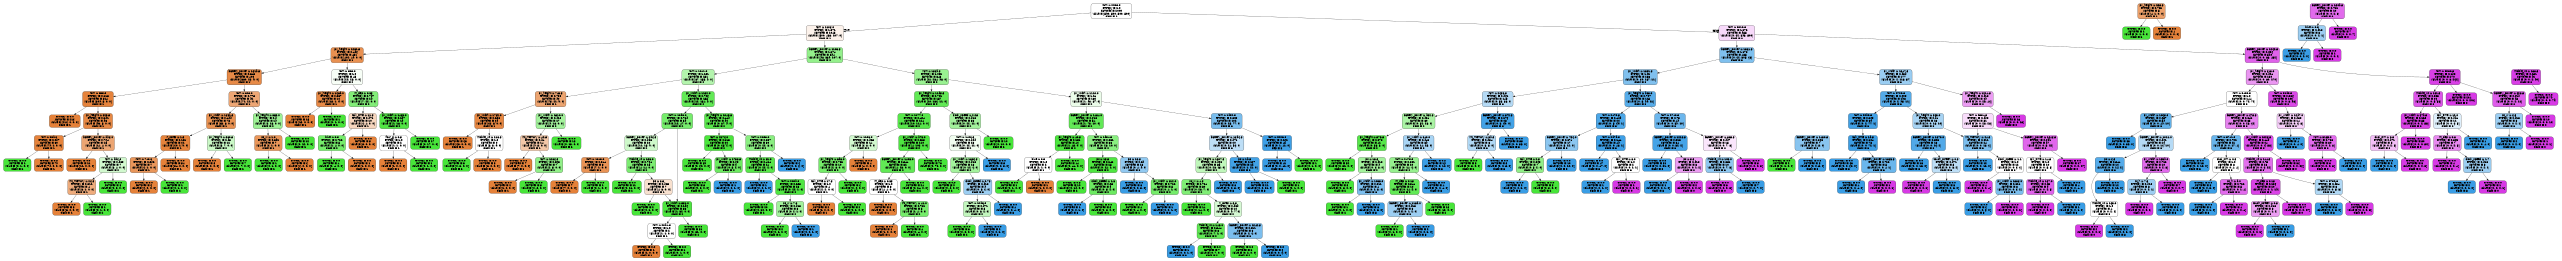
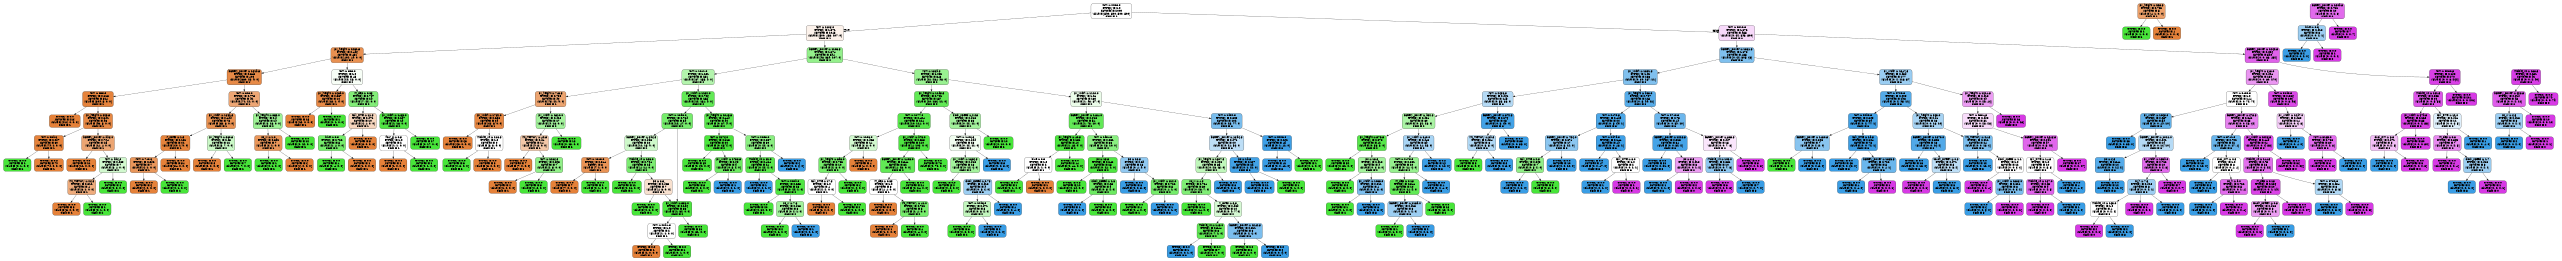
edge "battery_power ≤ 1262.5" -> "px_height ≤ 643.0": removed
edge "ram ≤ 3280.5" -> "battery_power ≤ 628.5": now "mobile_wt ≤ 188.5" -> "battery_power ≤ 628.5"
edge "px_height ≤ 1214.5" -> "ram ≤ 2554.5": added
edge "ram ≤ 2293.5" -> "battery_power ≤ 1430.5": added
node "ram ≤ 2223.0": text "dep = 3" -> "class = 3"
node "ram ≤ 1843.0": text "samples = 8" -> "battery = 8"
edge "px_width ≤ 1886.5" -> "clock_speed ≤ 0.75": removed
edge "pc ≤ 6.5" -> "mobile_wt ≤ 163.0": now "sc_h ≤ 7.5" -> "mobile_wt ≤ 163.0"
